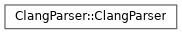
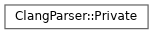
node "ClangParser::ClangParser": label "ClangParser::ClangParser" -> "ClangParser::Private"
